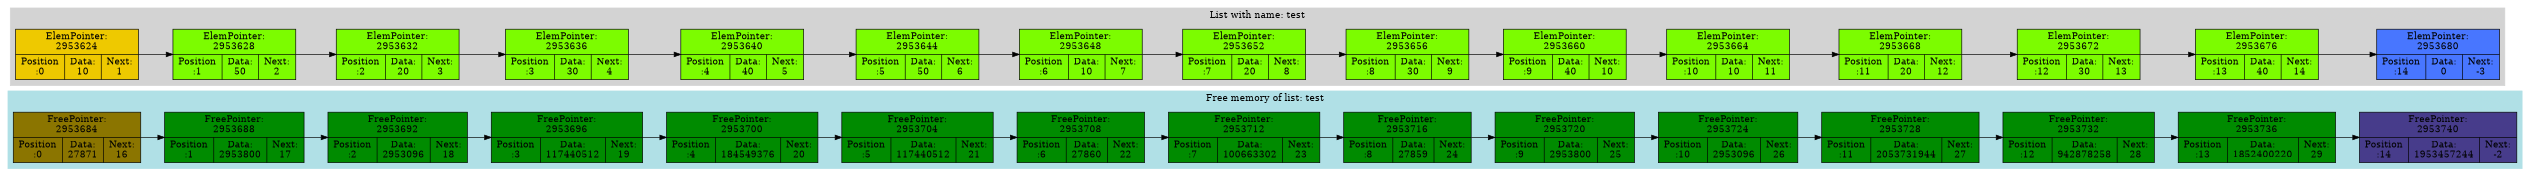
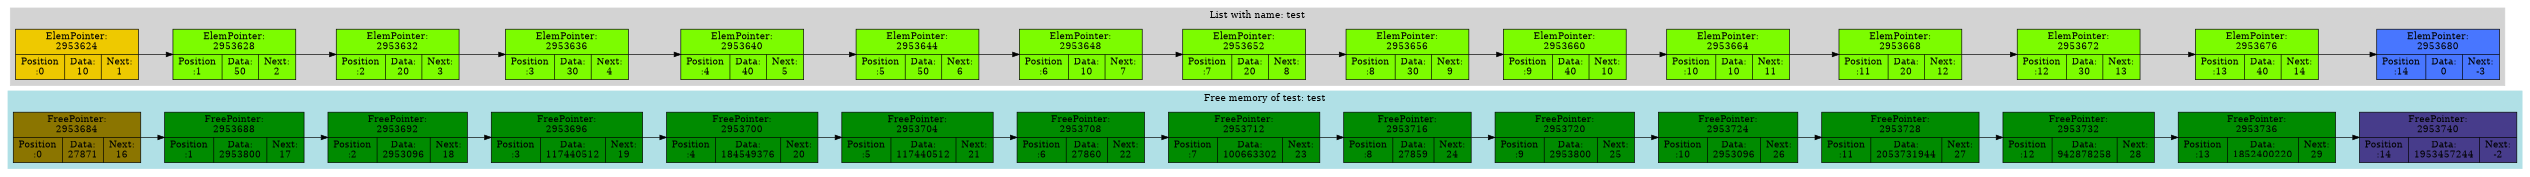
cluster "Free memory of list: test": label "Free memory of list: test" -> "Free memory of test: test"
